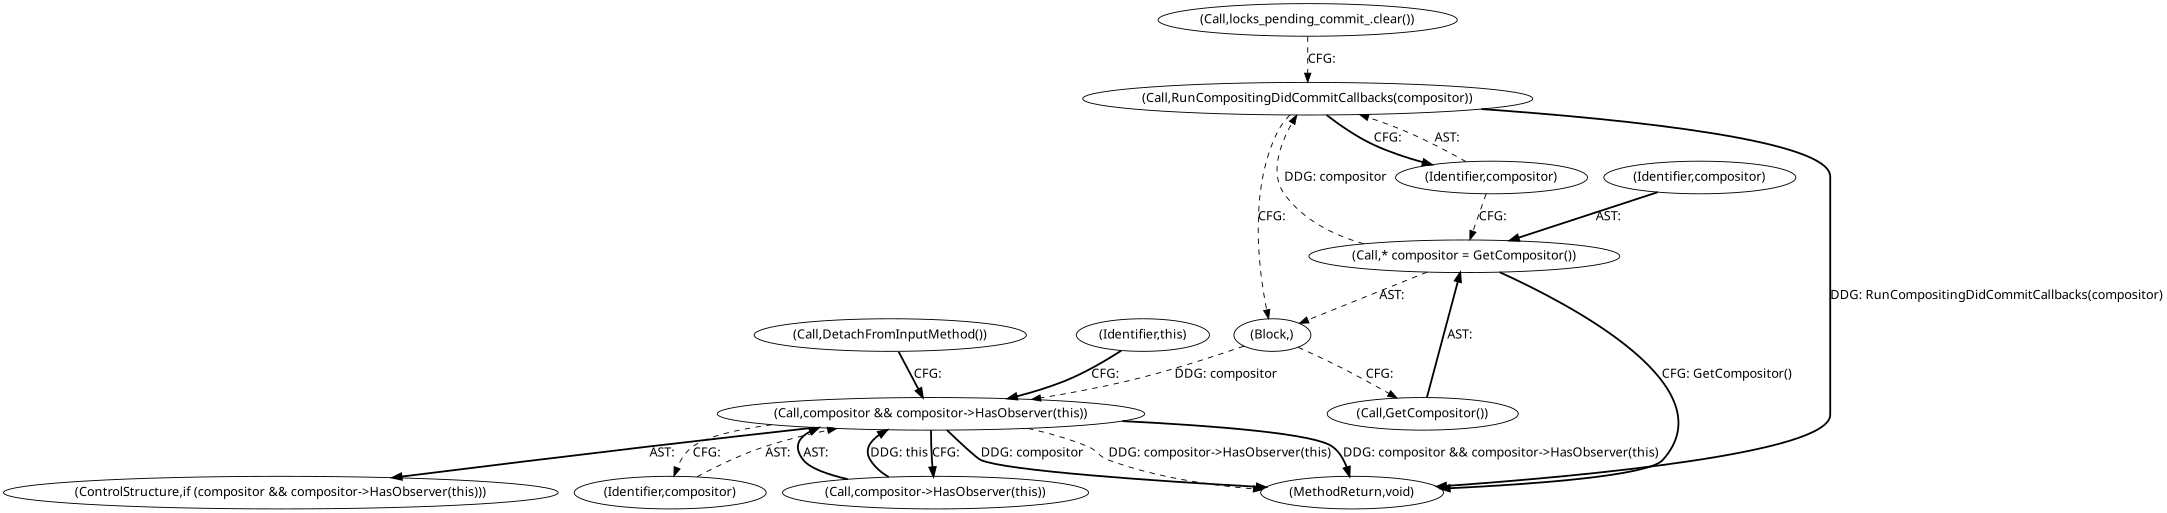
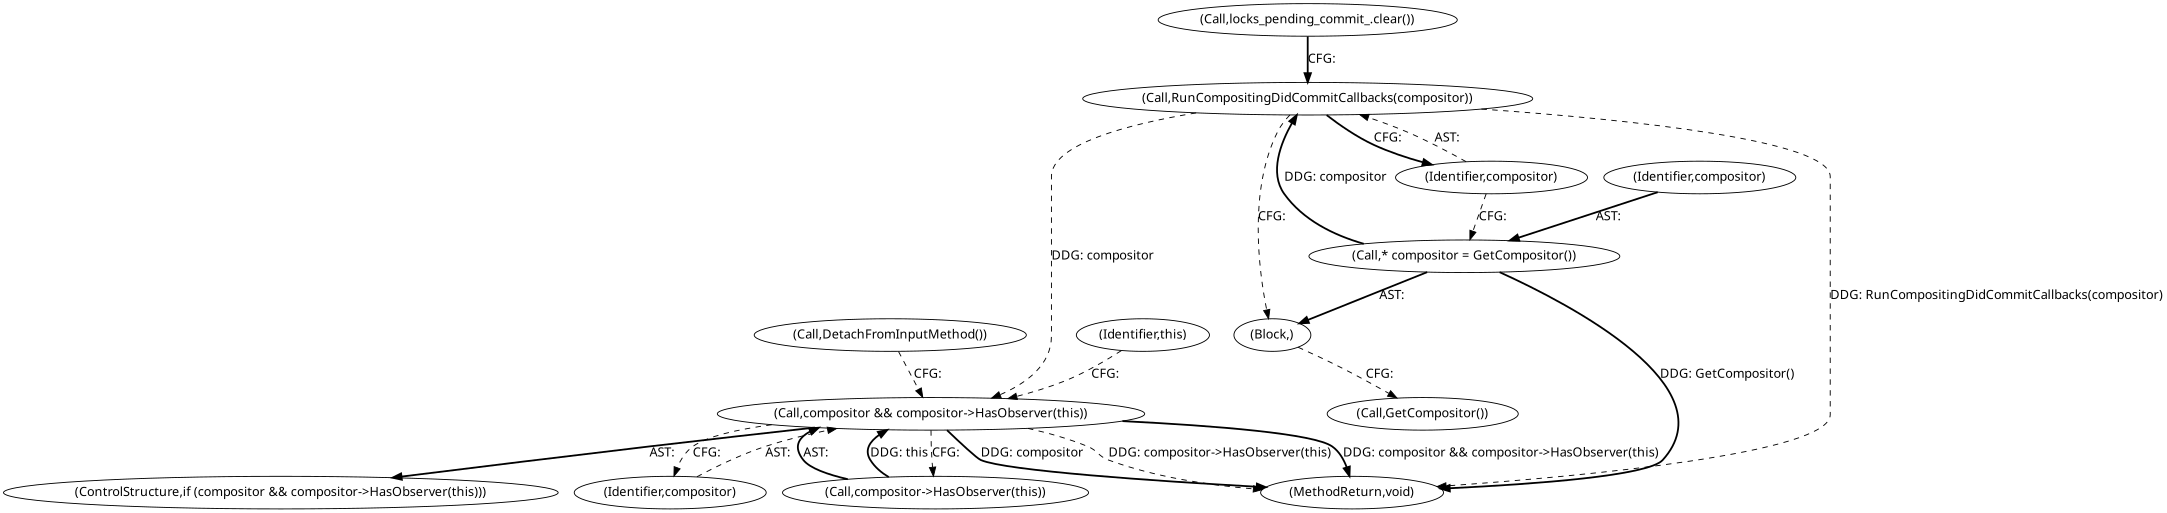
edge "(Call,locks_pending_commit_.clear())" -> "(Call,RunCompositingDidCommitCallbacks(compositor))": style dashed -> bold
edge "(Call,* compositor = GetCompositor())" -> "(Call,RunCompositingDidCommitCallbacks(compositor))": style dashed -> bold
edge "(Call,* compositor = GetCompositor())" -> "(Block,)": style dashed -> bold
edge "(Call,RunCompositingDidCommitCallbacks(compositor))" -> "(MethodReturn,void)": style bold -> dashed
edge "(Call,GetCompositor())" -> "(Call,* compositor = GetCompositor())": removed, label "AST:"
edge "(Call,DetachFromInputMethod())" -> "(Call,compositor && compositor->HasObserver(this))": style bold -> dashed
edge "(Call,* compositor = GetCompositor())" -> "(MethodReturn,void)": label "CFG: GetCompositor()" -> "DDG: GetCompositor()"
edge "(Block,)" -> "(Call,compositor && compositor->HasObserver(this))": now "(Call,RunCompositingDidCommitCallbacks(compositor))" -> "(Call,compositor && compositor->HasObserver(this))"
edge "(Identifier,this)" -> "(Call,compositor && compositor->HasObserver(this))": style bold -> dashed
edge "(Call,compositor && compositor->HasObserver(this))" -> "(Call,compositor->HasObserver(this))": style bold -> dashed
